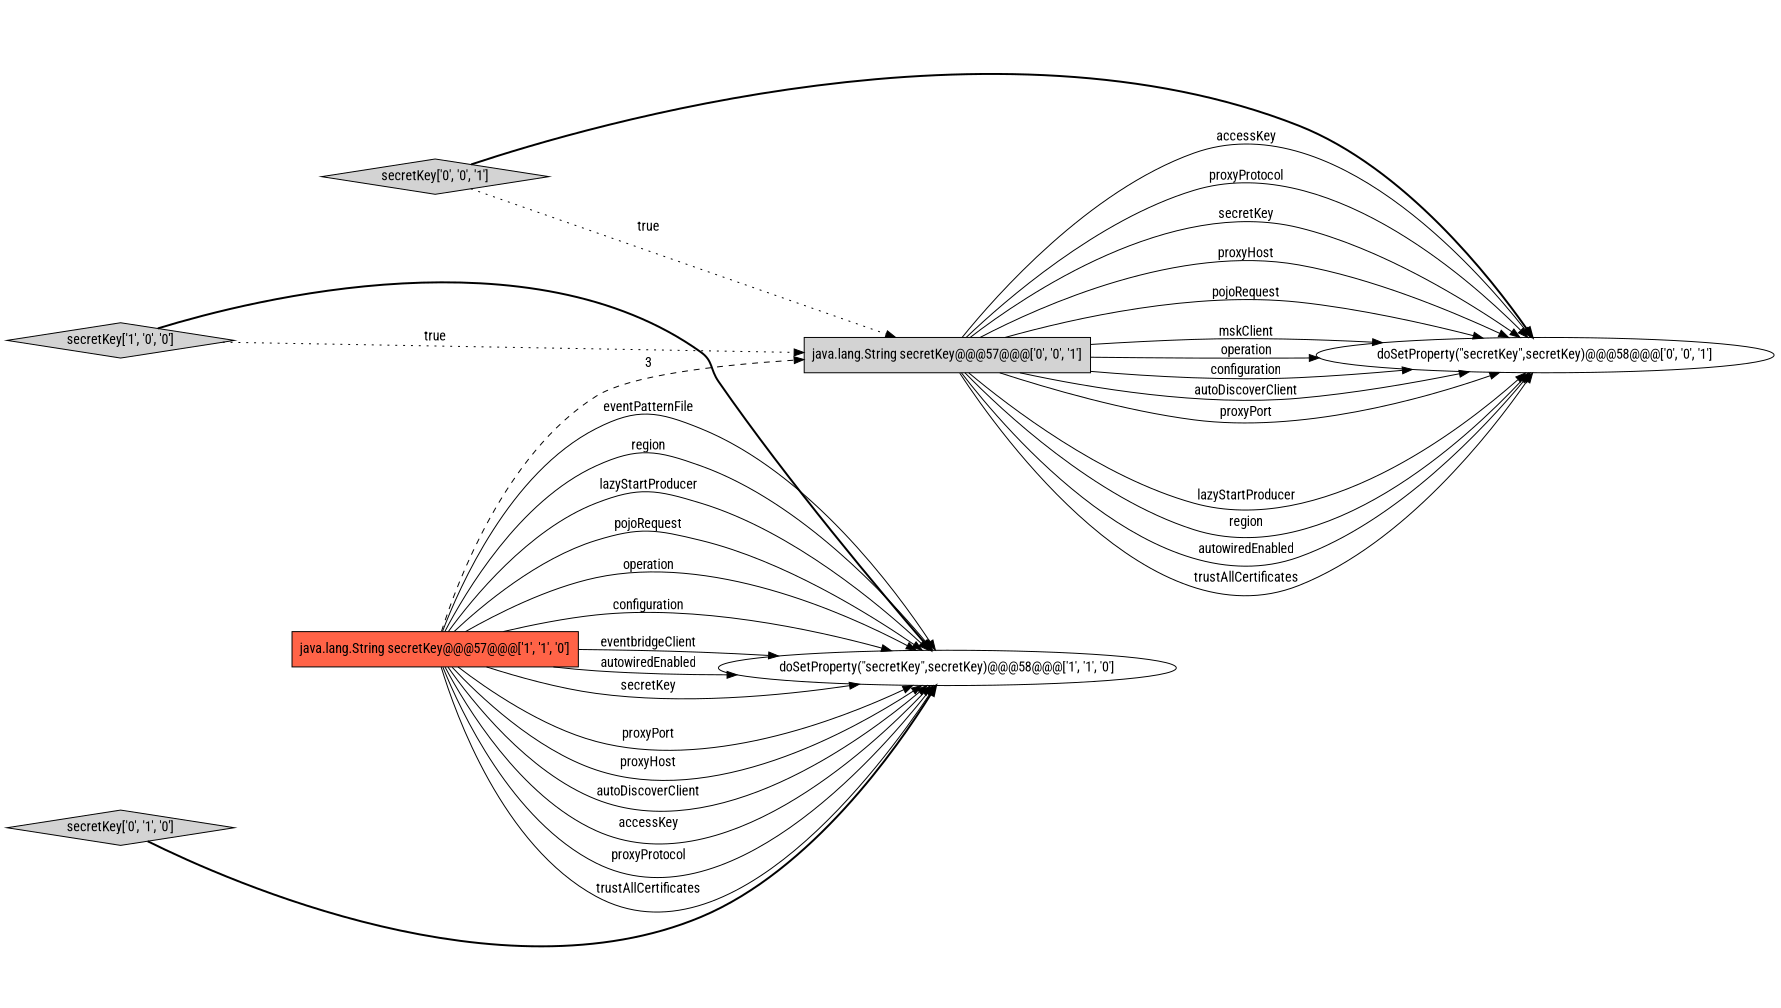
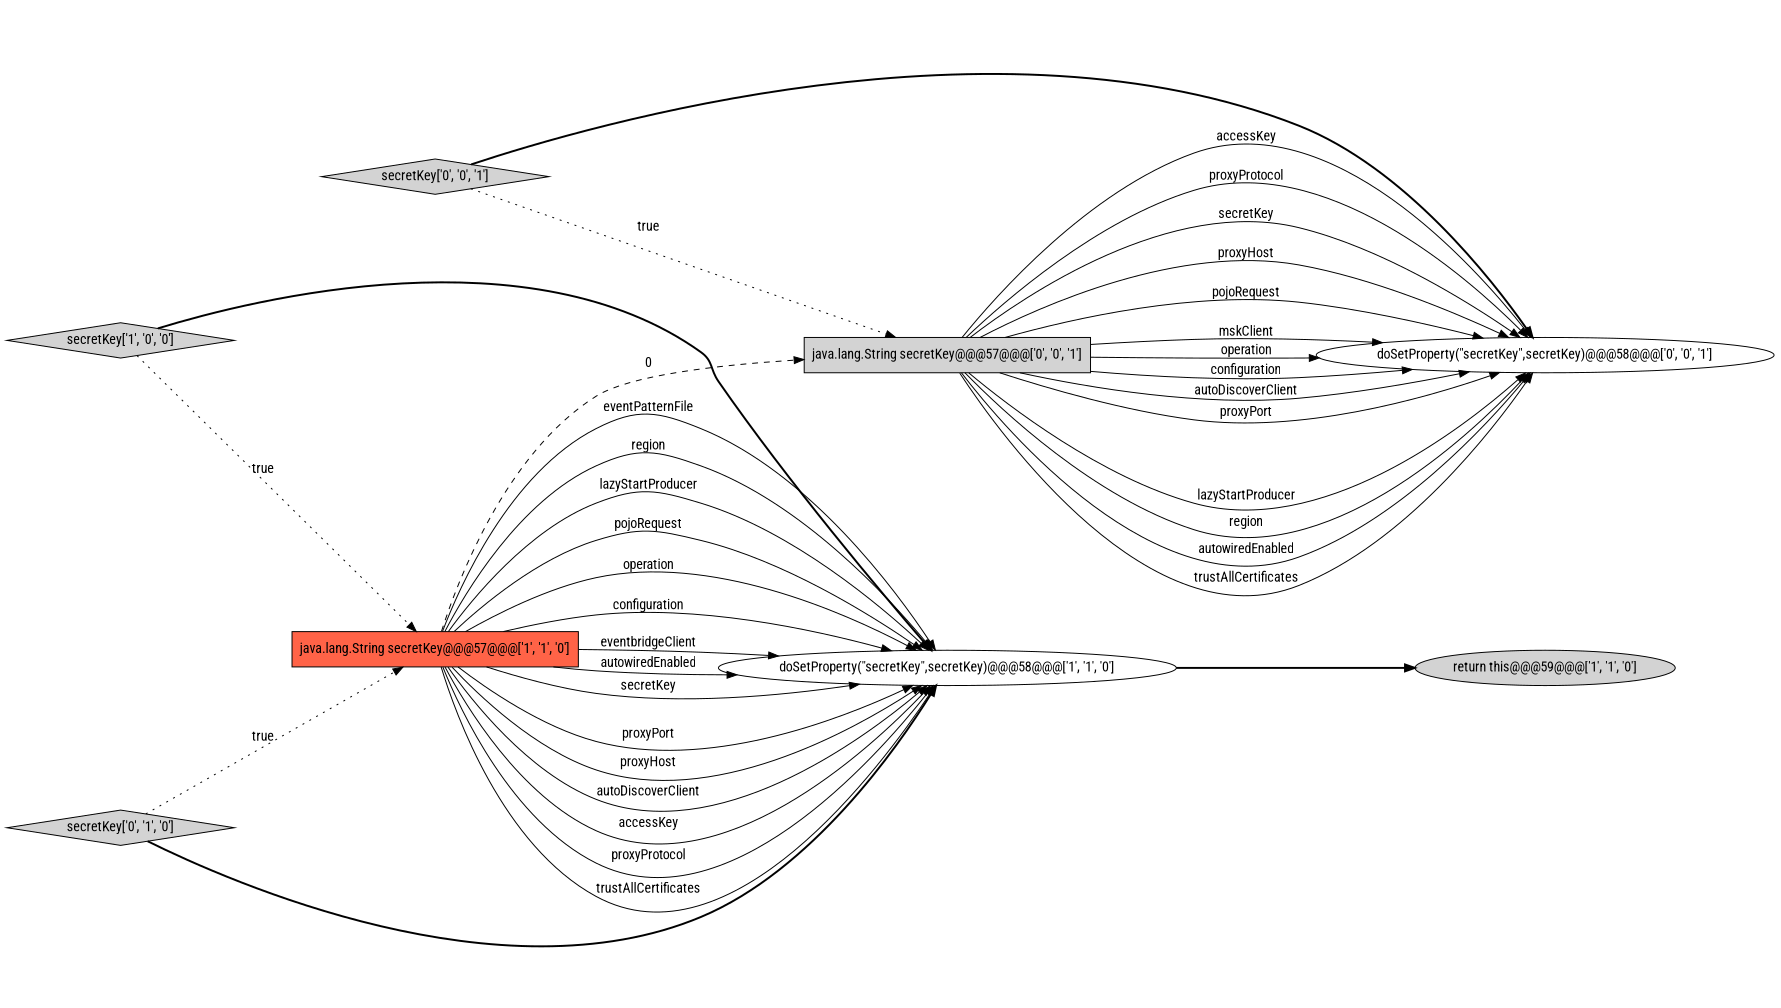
edge "secretKey['1', '0', '0']" -> "java.lang.String secretKey@@@57@@@['0', '0', '1']": now "secretKey['1', '0', '0']" -> "java.lang.String secretKey@@@57@@@['1', '1', '0']"
edge "java.lang.String secretKey@@@57@@@['1', '1', '0']" -> "java.lang.String secretKey@@@57@@@['0', '0', '1']": label "3" -> "0"
node "return this@@@59@@@['1', '1', '0']": added
edge "secretKey['0', '1', '0']" -> "java.lang.String secretKey@@@57@@@['1', '1', '0']": added, label "true"
